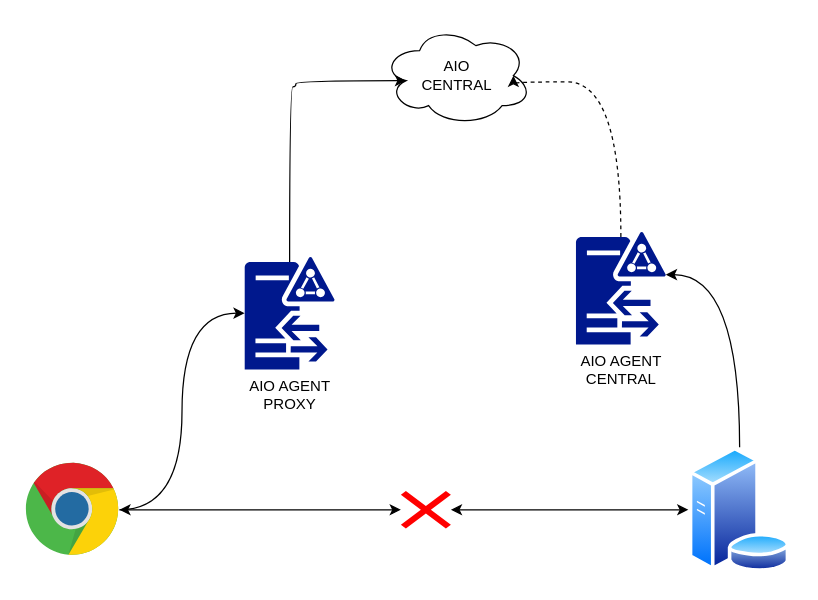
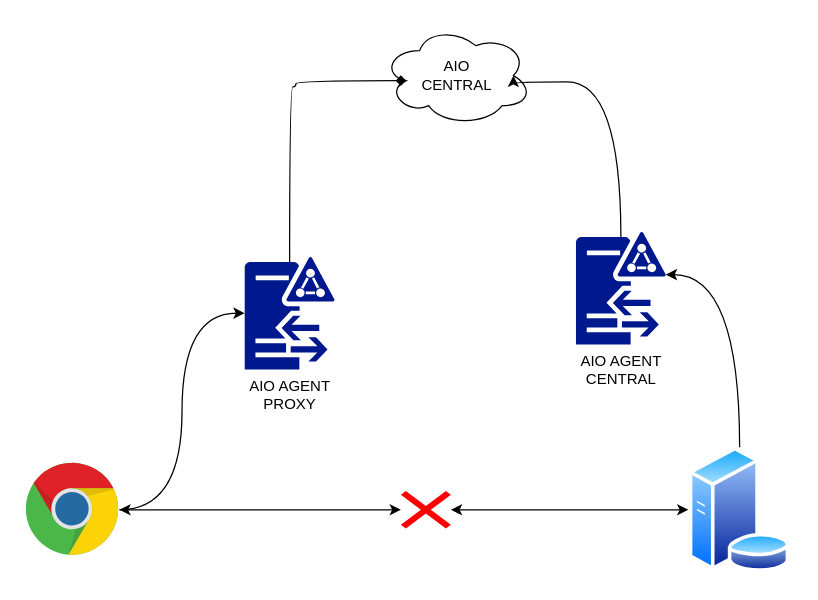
edge "AIO AGENT PROXY" -> "AIO CENTRAL": arrowhead classic -> diamond
edge "AIO AGENT CENTRAL" -> "AIO CENTRAL": style dashed -> solid
